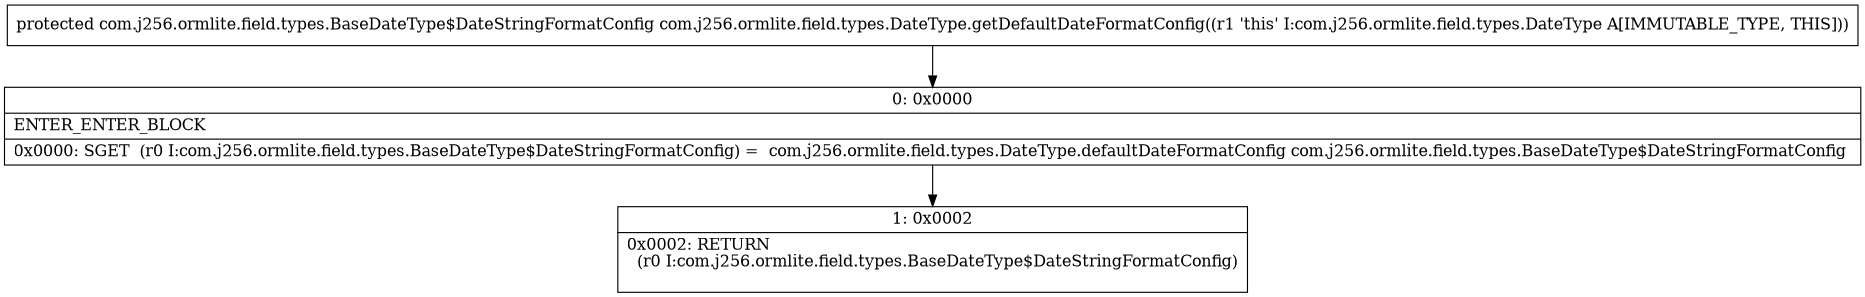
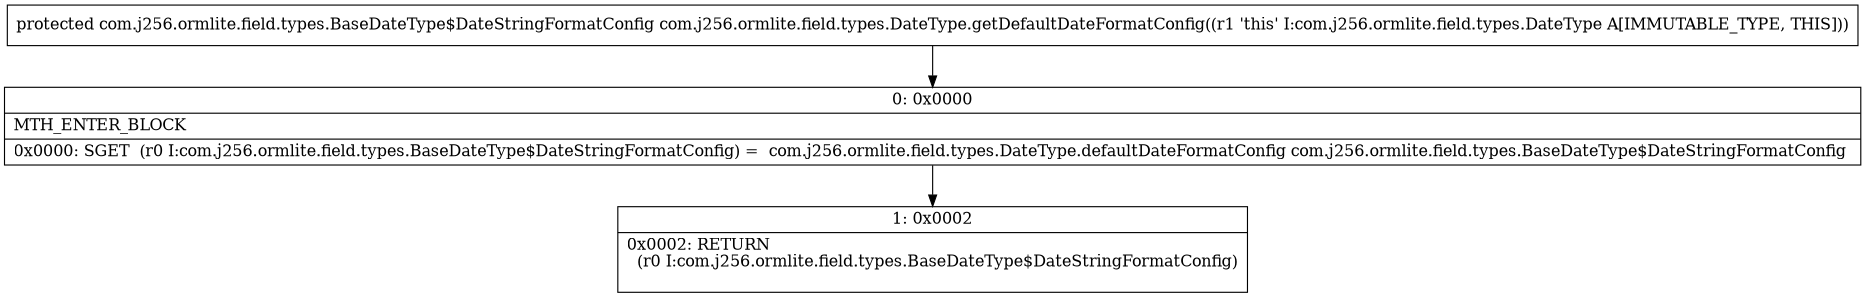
node "0: 0x0000": text "ENTER_ENTER_BLOCK" -> "MTH_ENTER_BLOCK"
